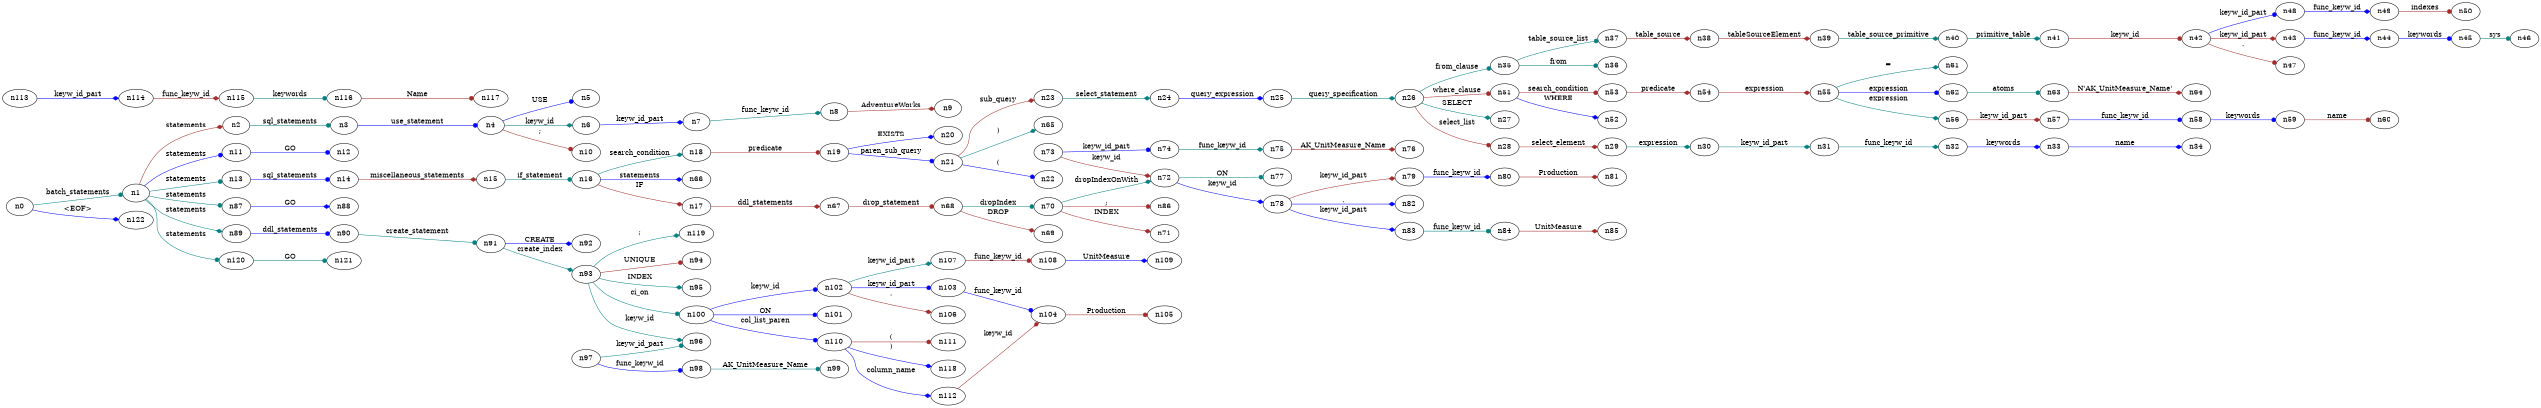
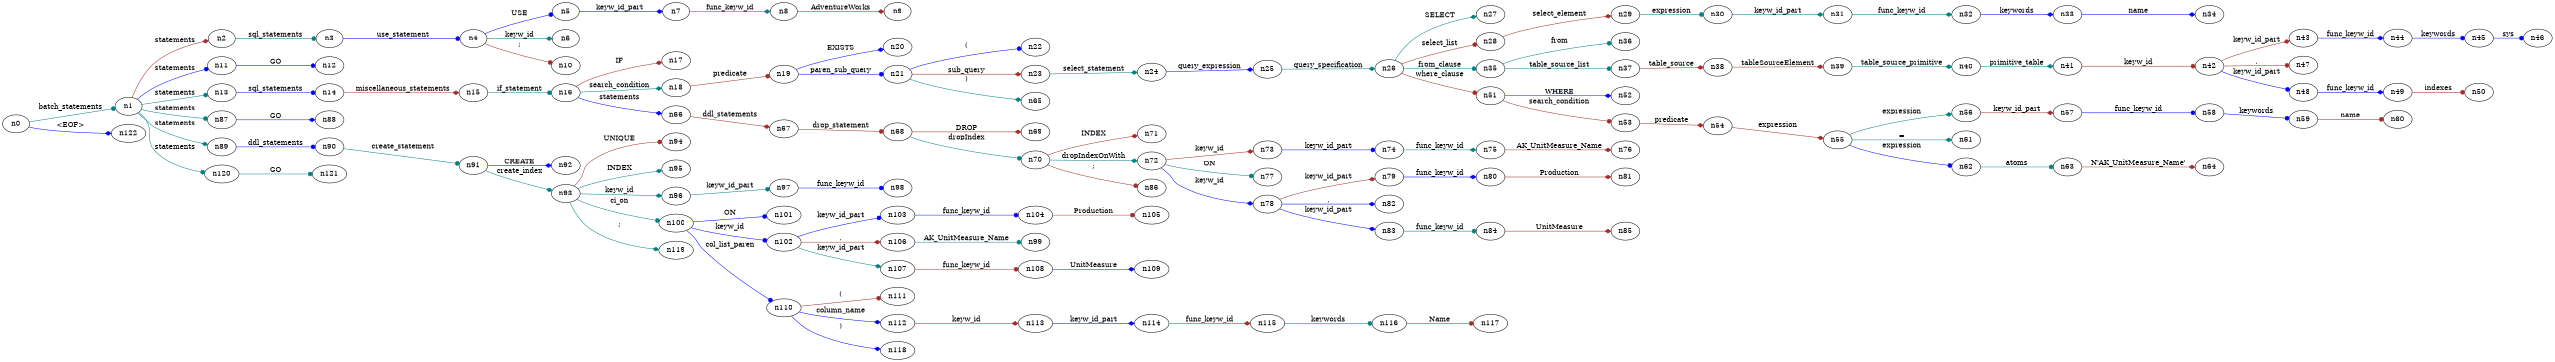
edge "n45" -> "n46": color teal -> blue
edge "n6" -> "n7": now "n5" -> "n7"
edge "n29" -> "n30": arrowhead diamond -> dot
edge "n73" -> "n72": reversed
edge "n17" -> "n67": now "n66" -> "n67"
edge "n97" -> "n96": reversed
edge "n112" -> "n104": now "n112" -> "n113"
edge "n98" -> "n99": now "n106" -> "n99"
